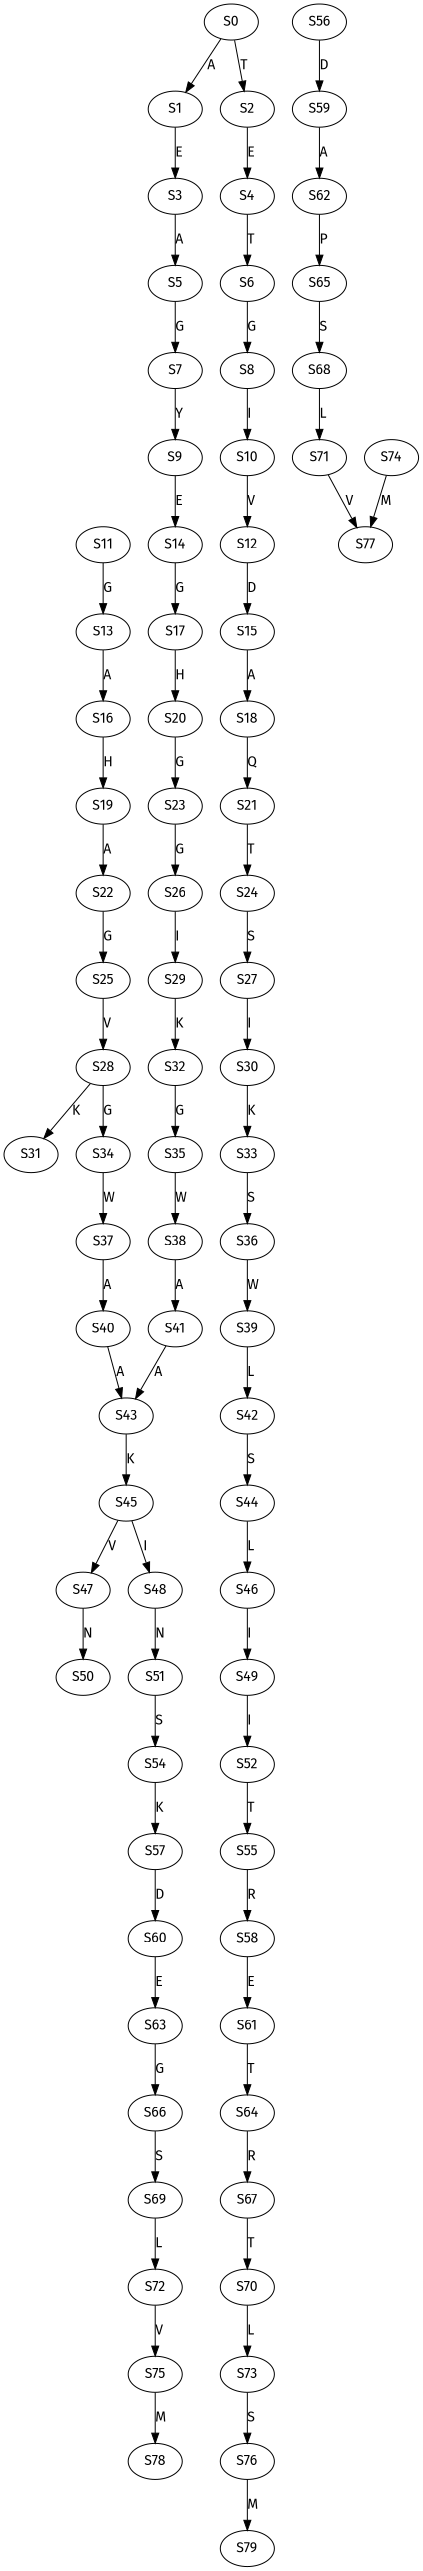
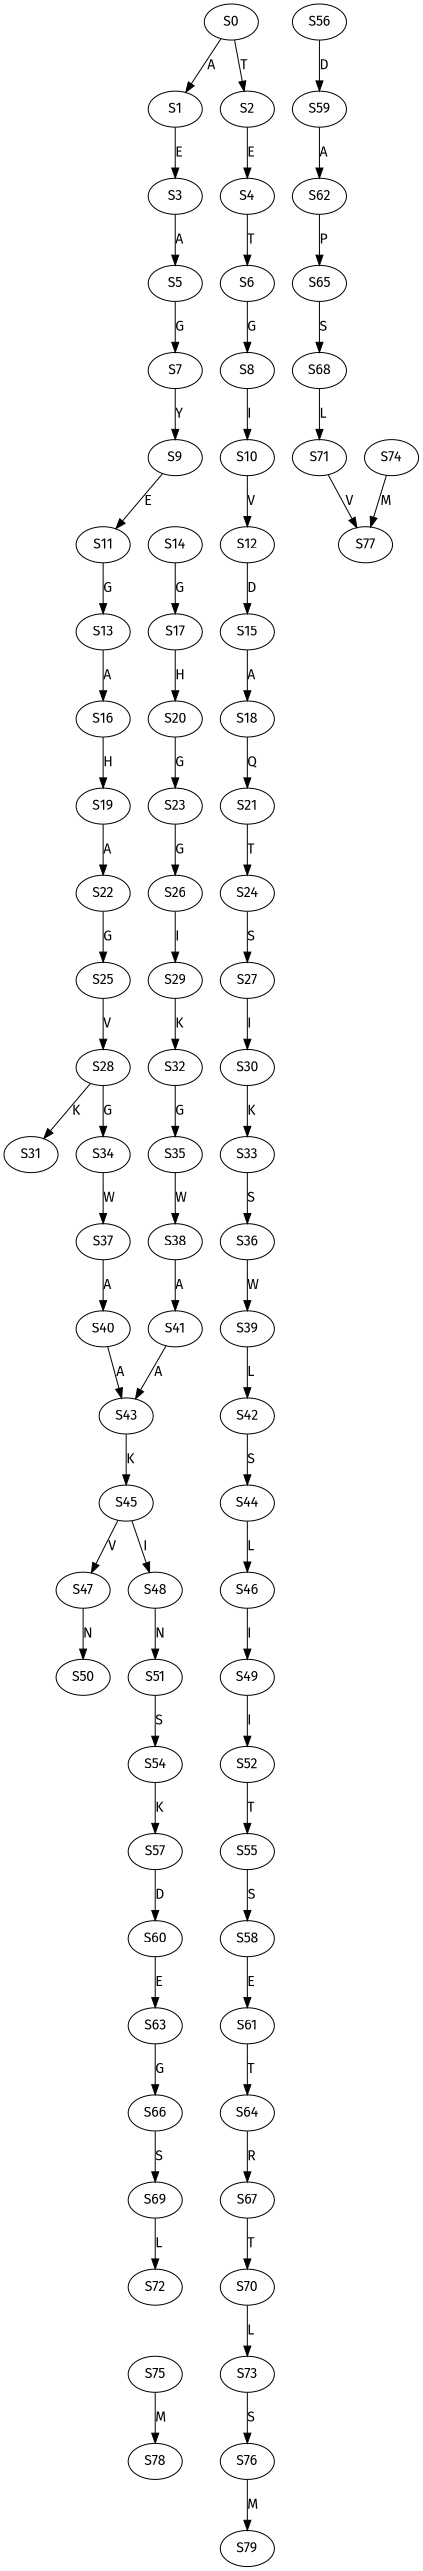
edge "S9" -> "S14": now "S9" -> "S11"
edge "S55" -> "S58": label "R" -> "S"
edge "S72" -> "S75": removed, label "V"
